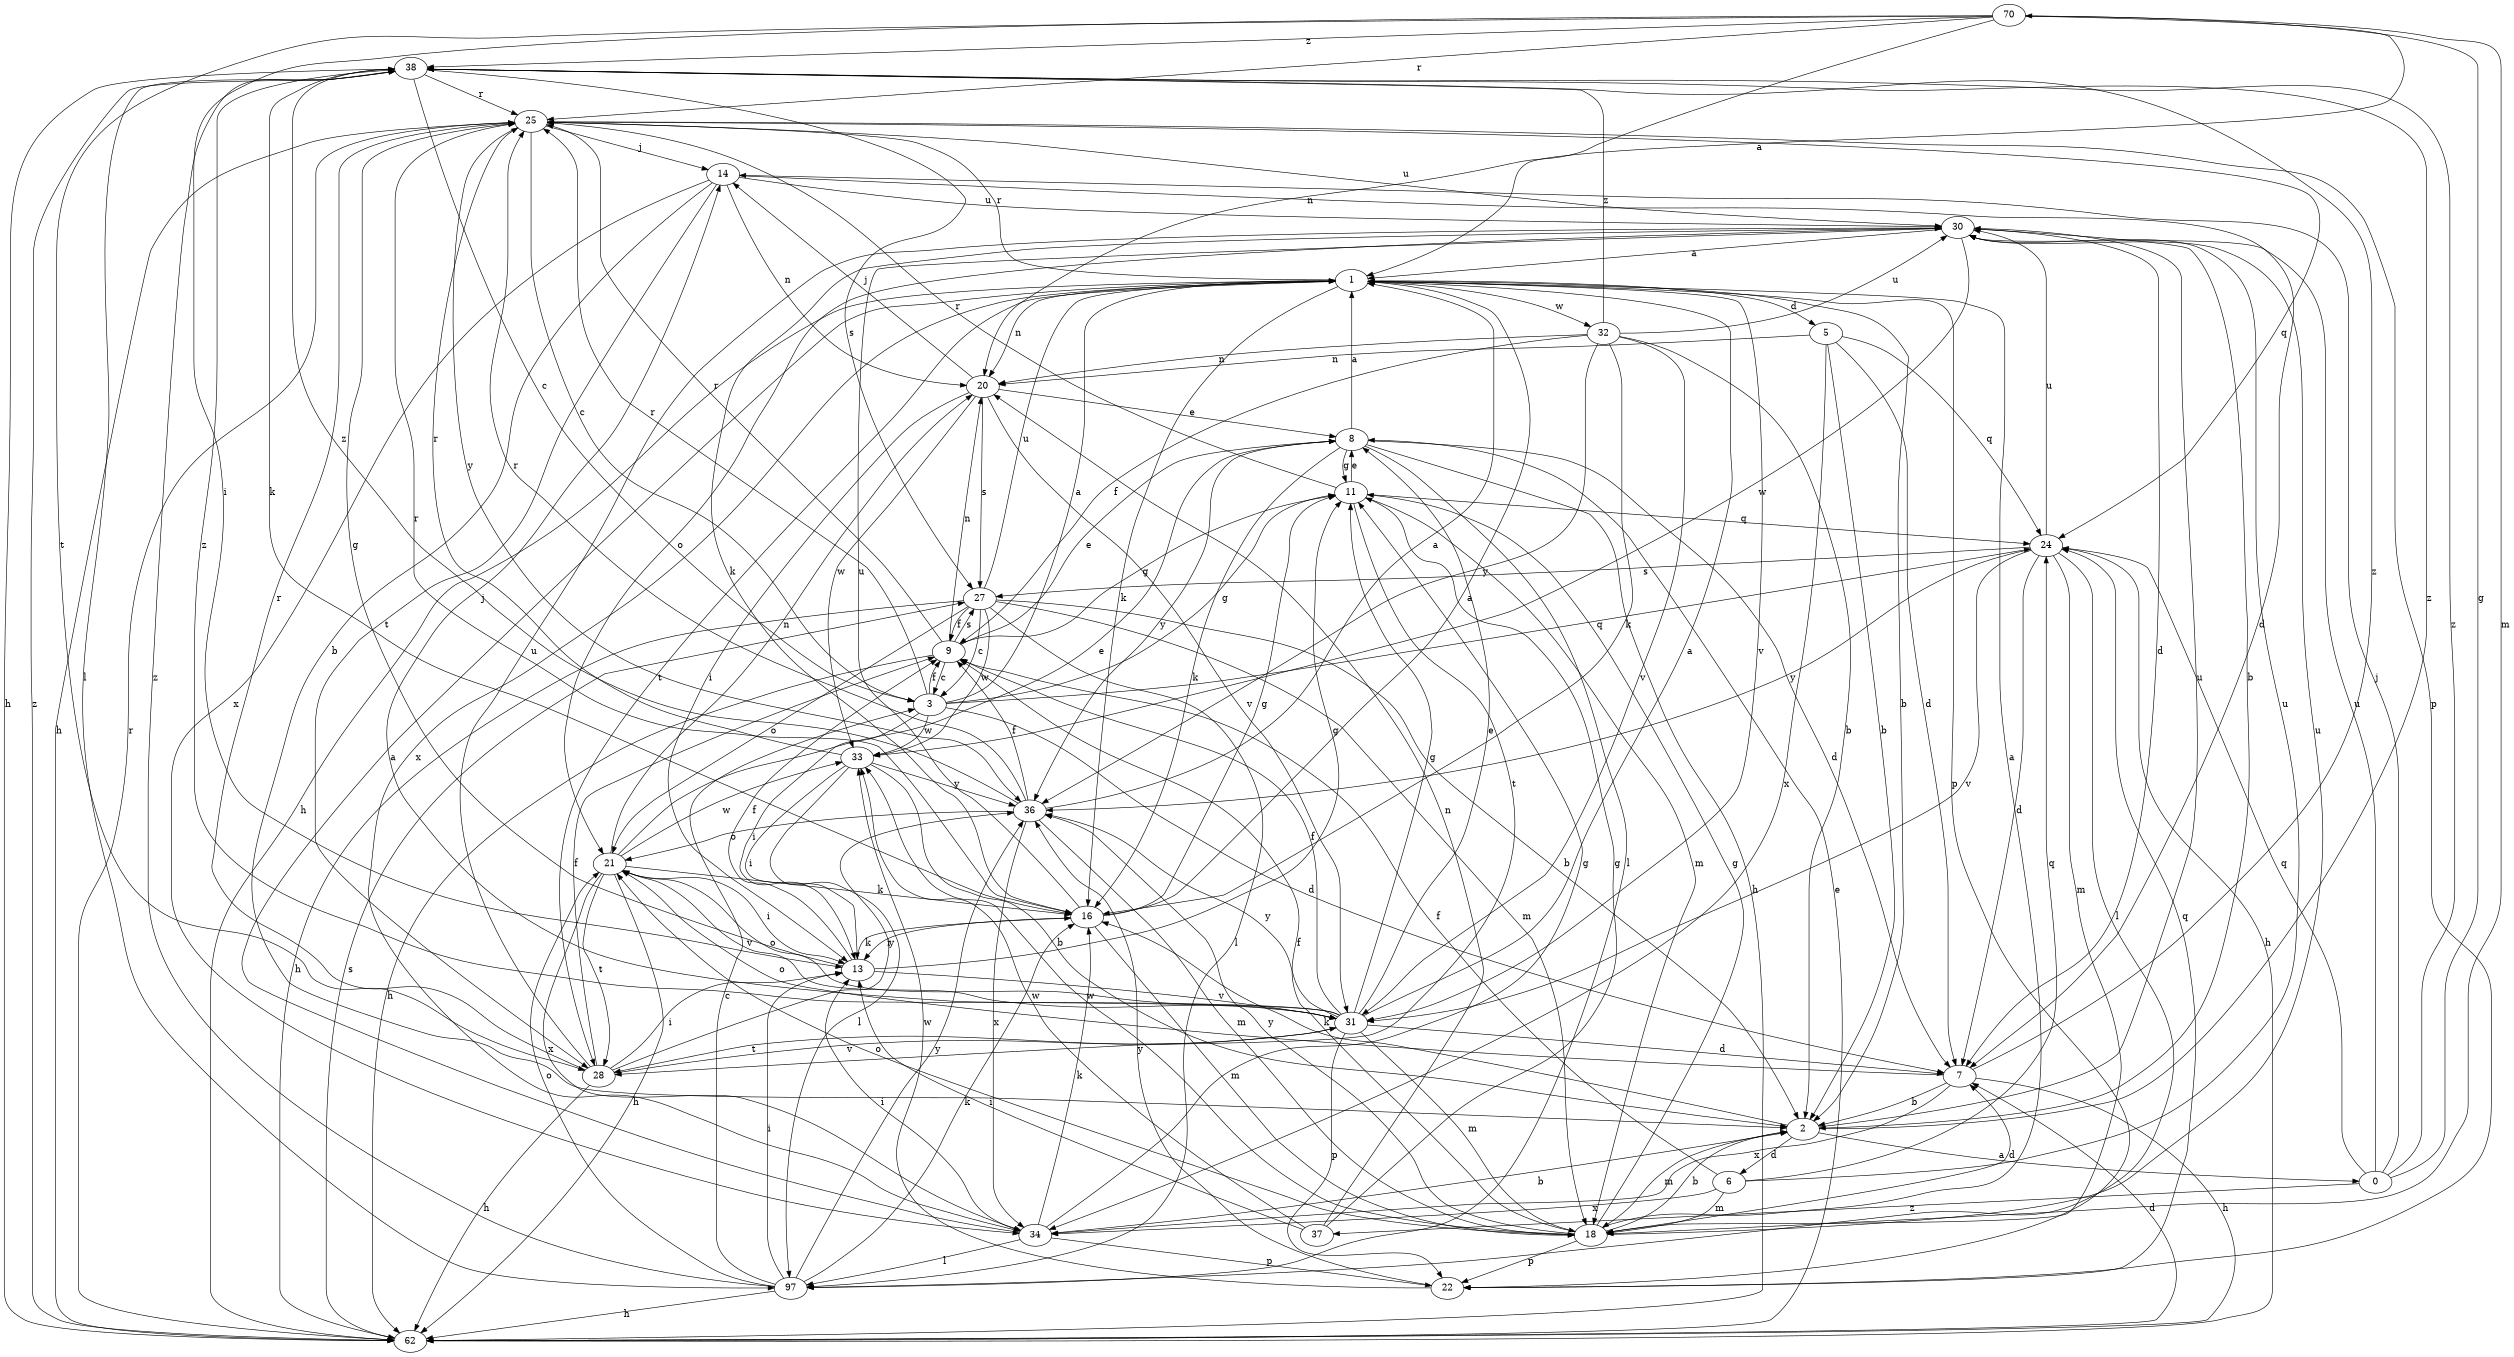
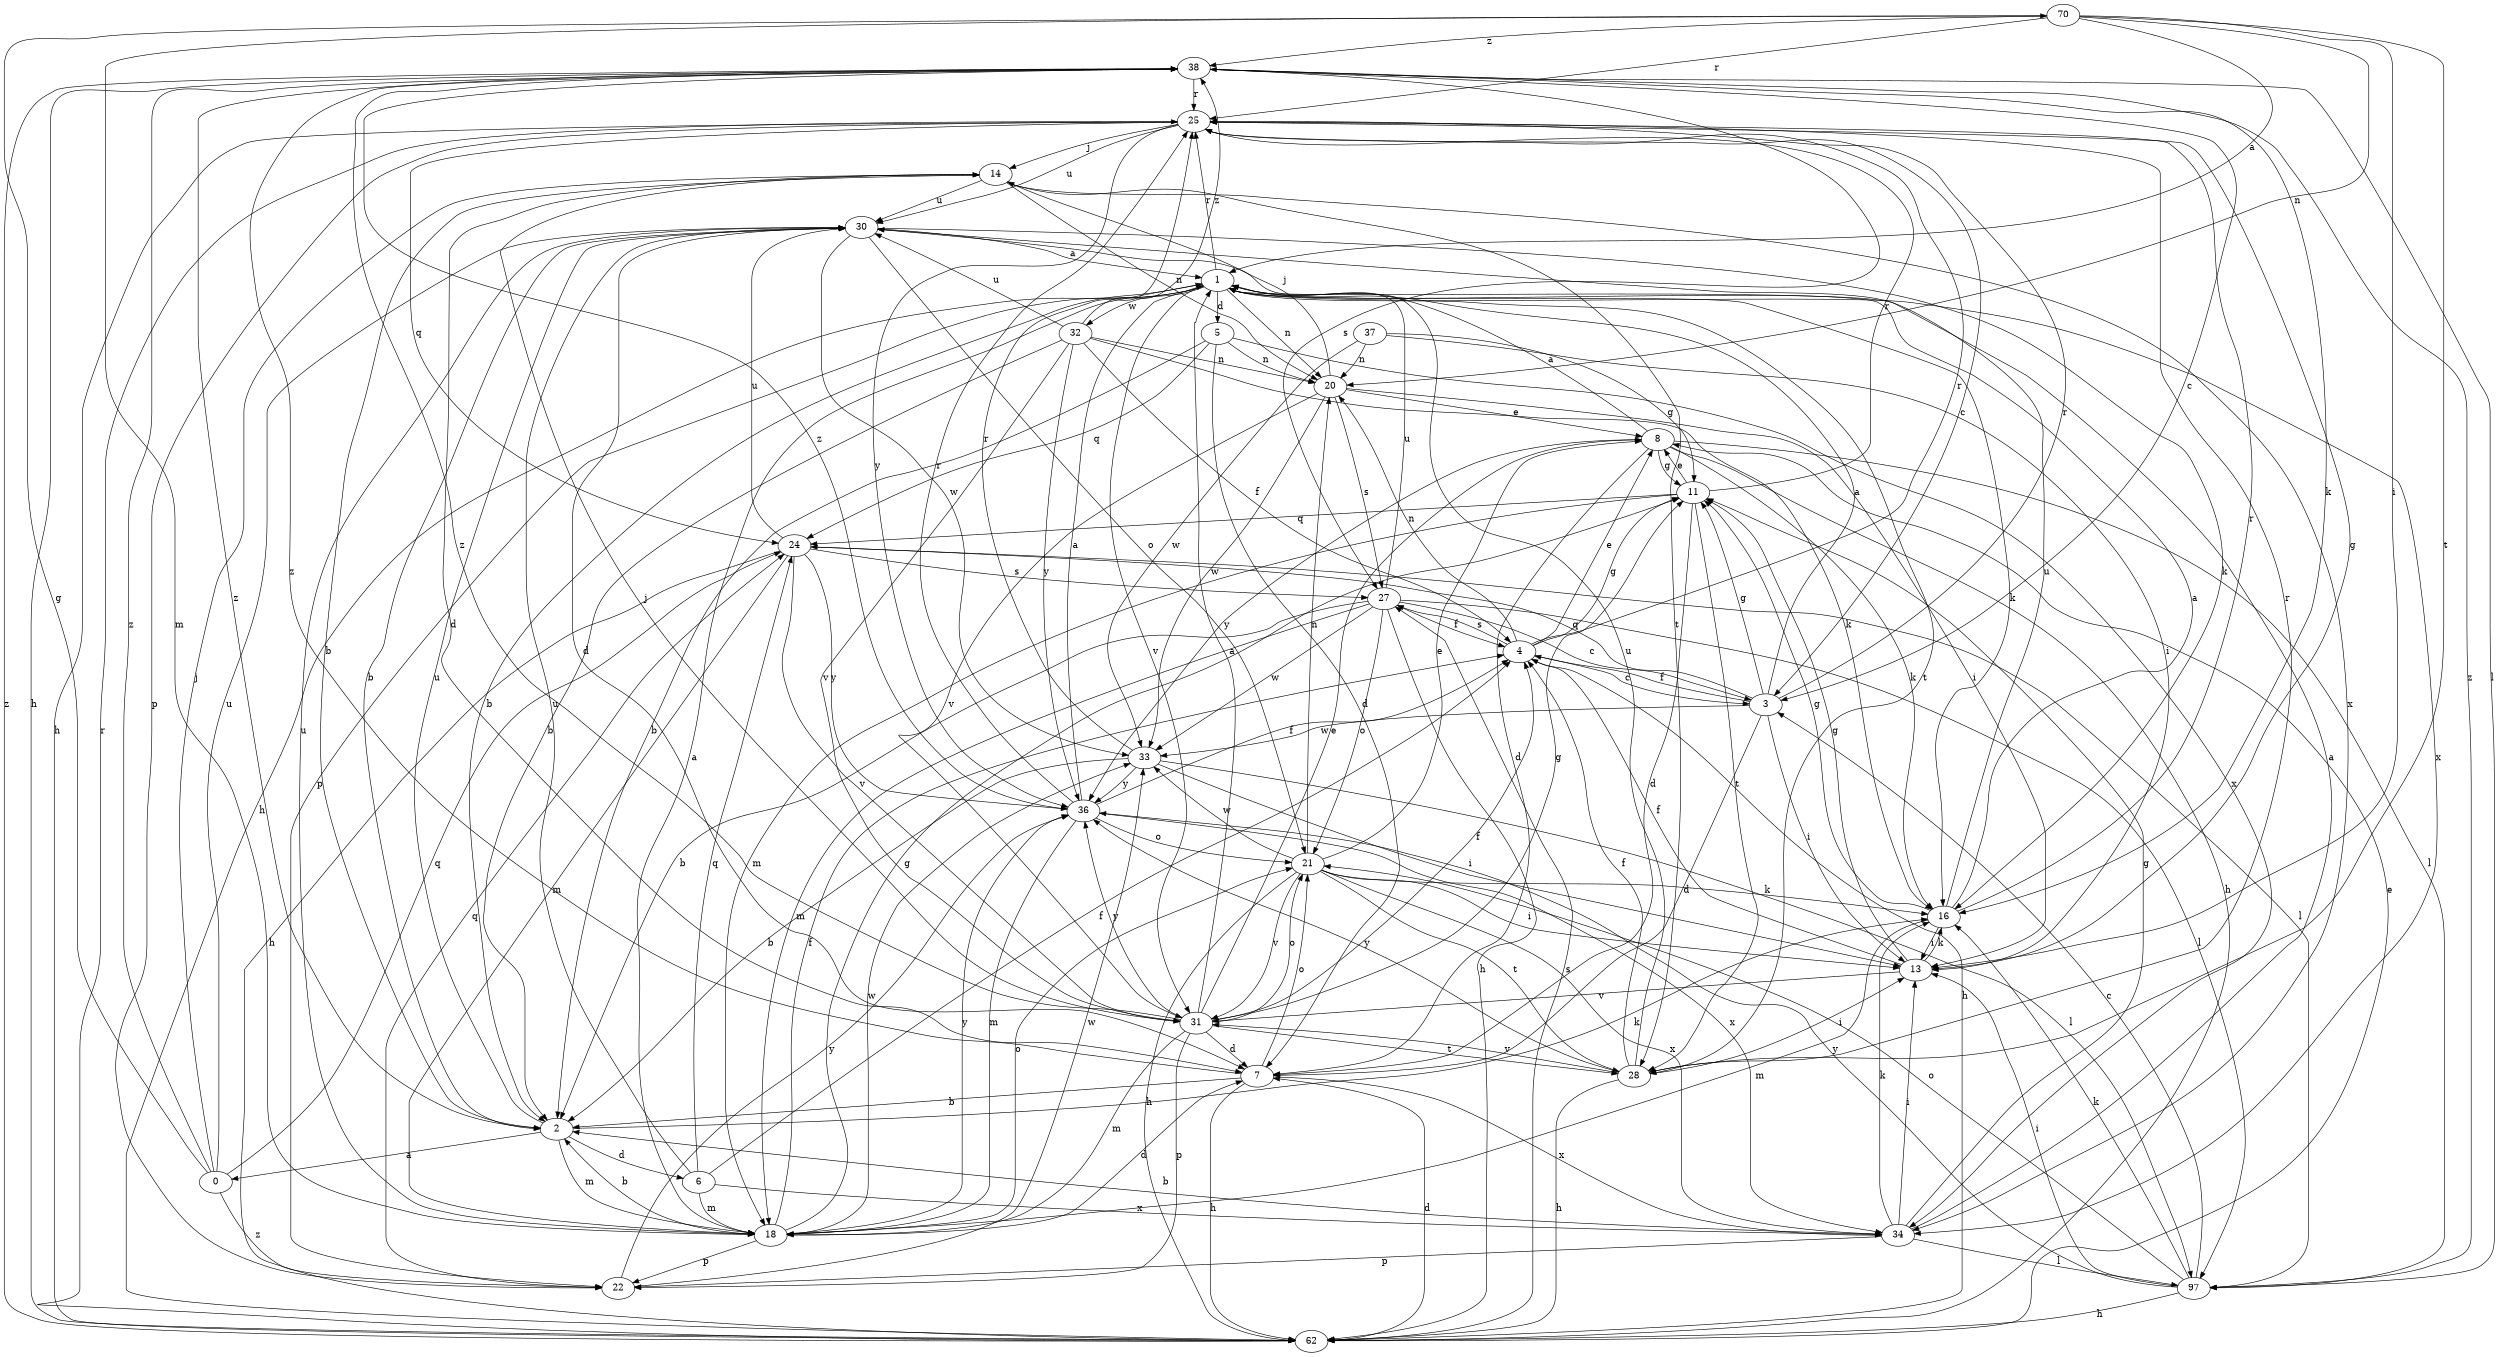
node "9": label "9" -> "4"
edge "24" -> "7": now "11" -> "7"
edge "0" -> "37": now "0" -> "22"
